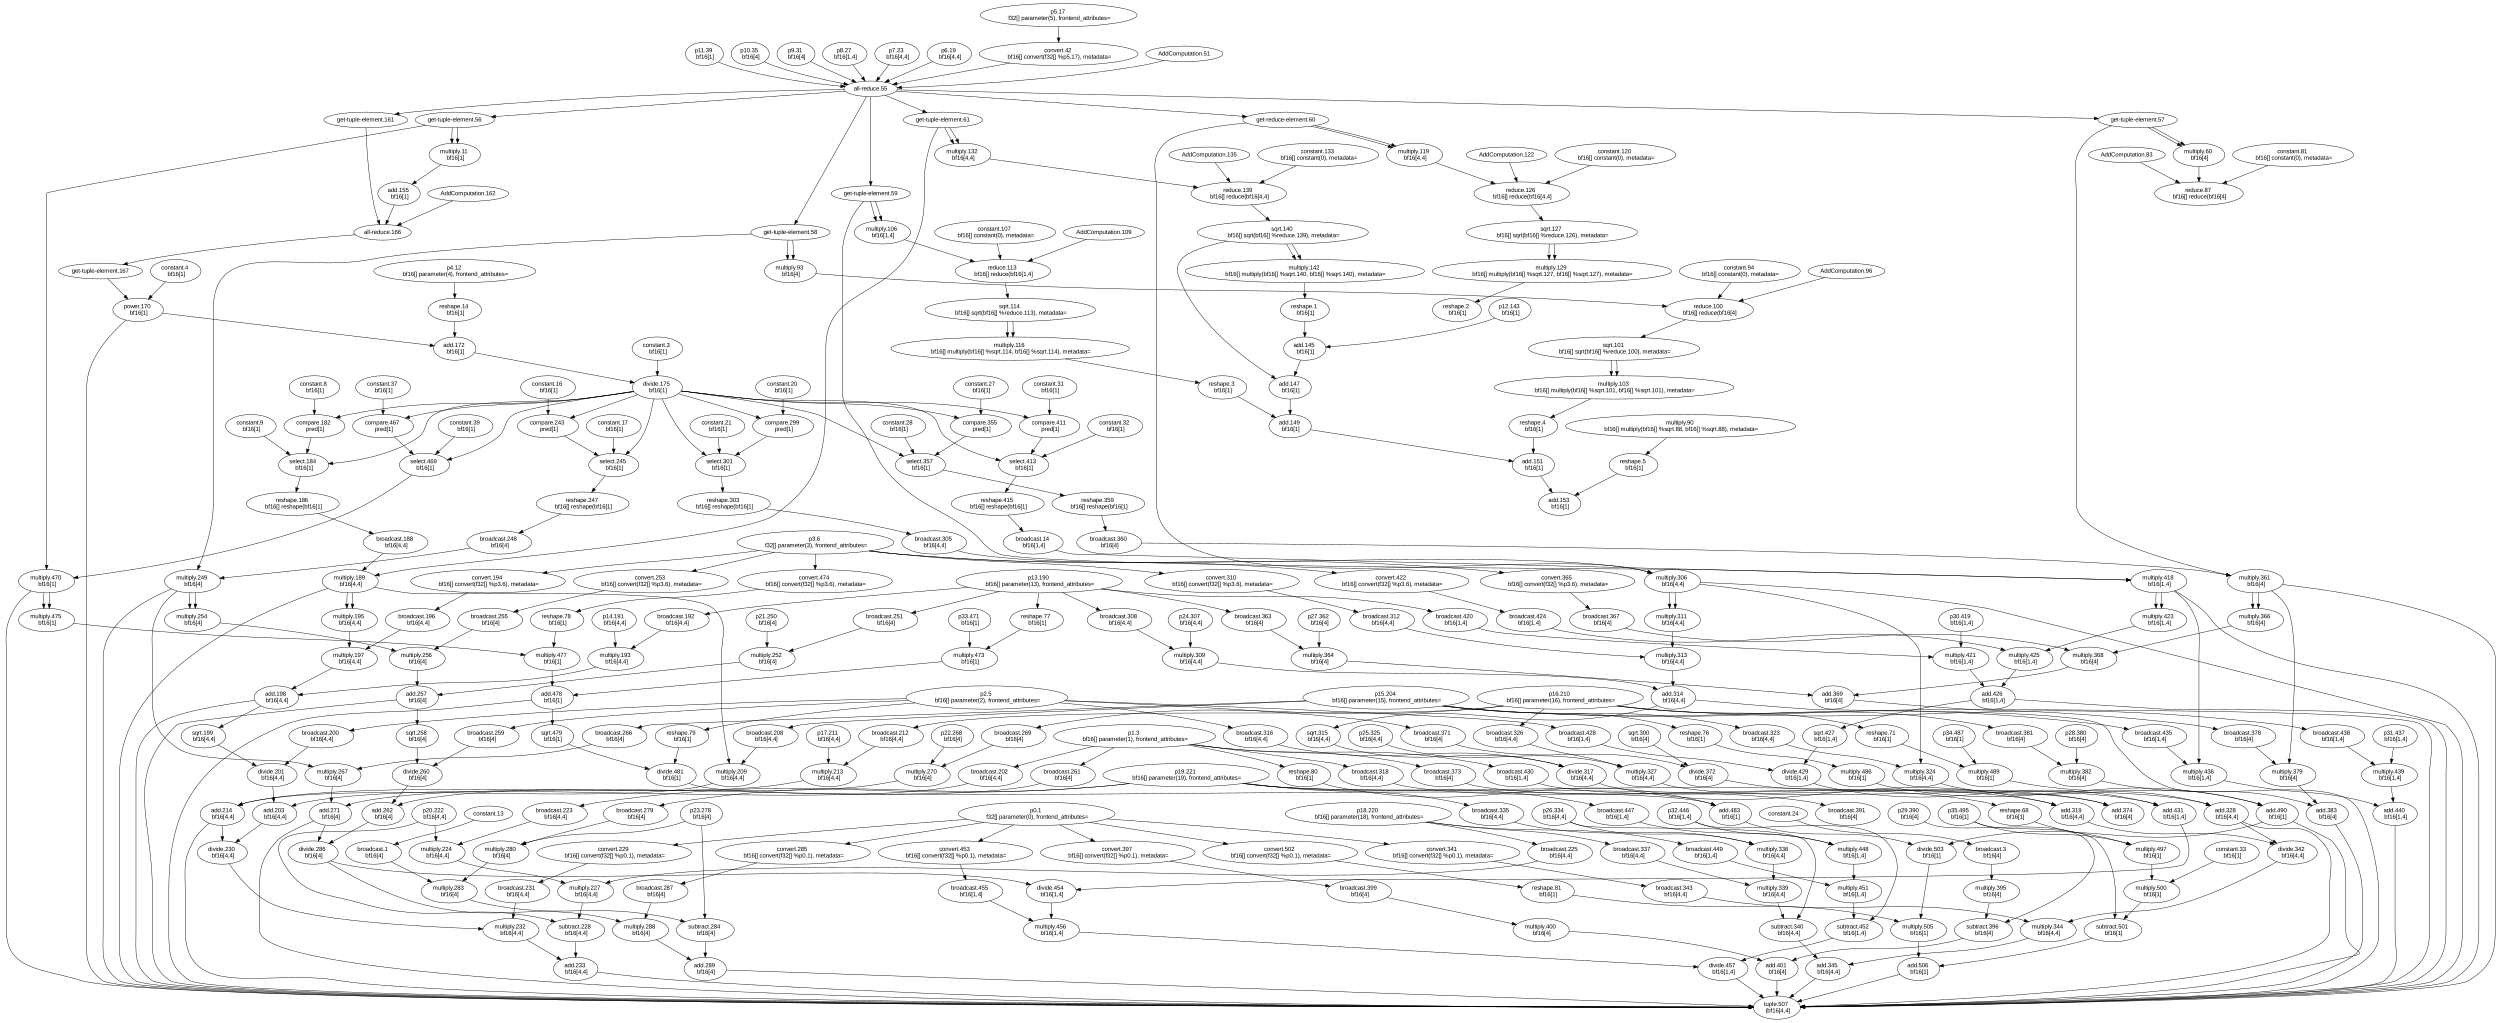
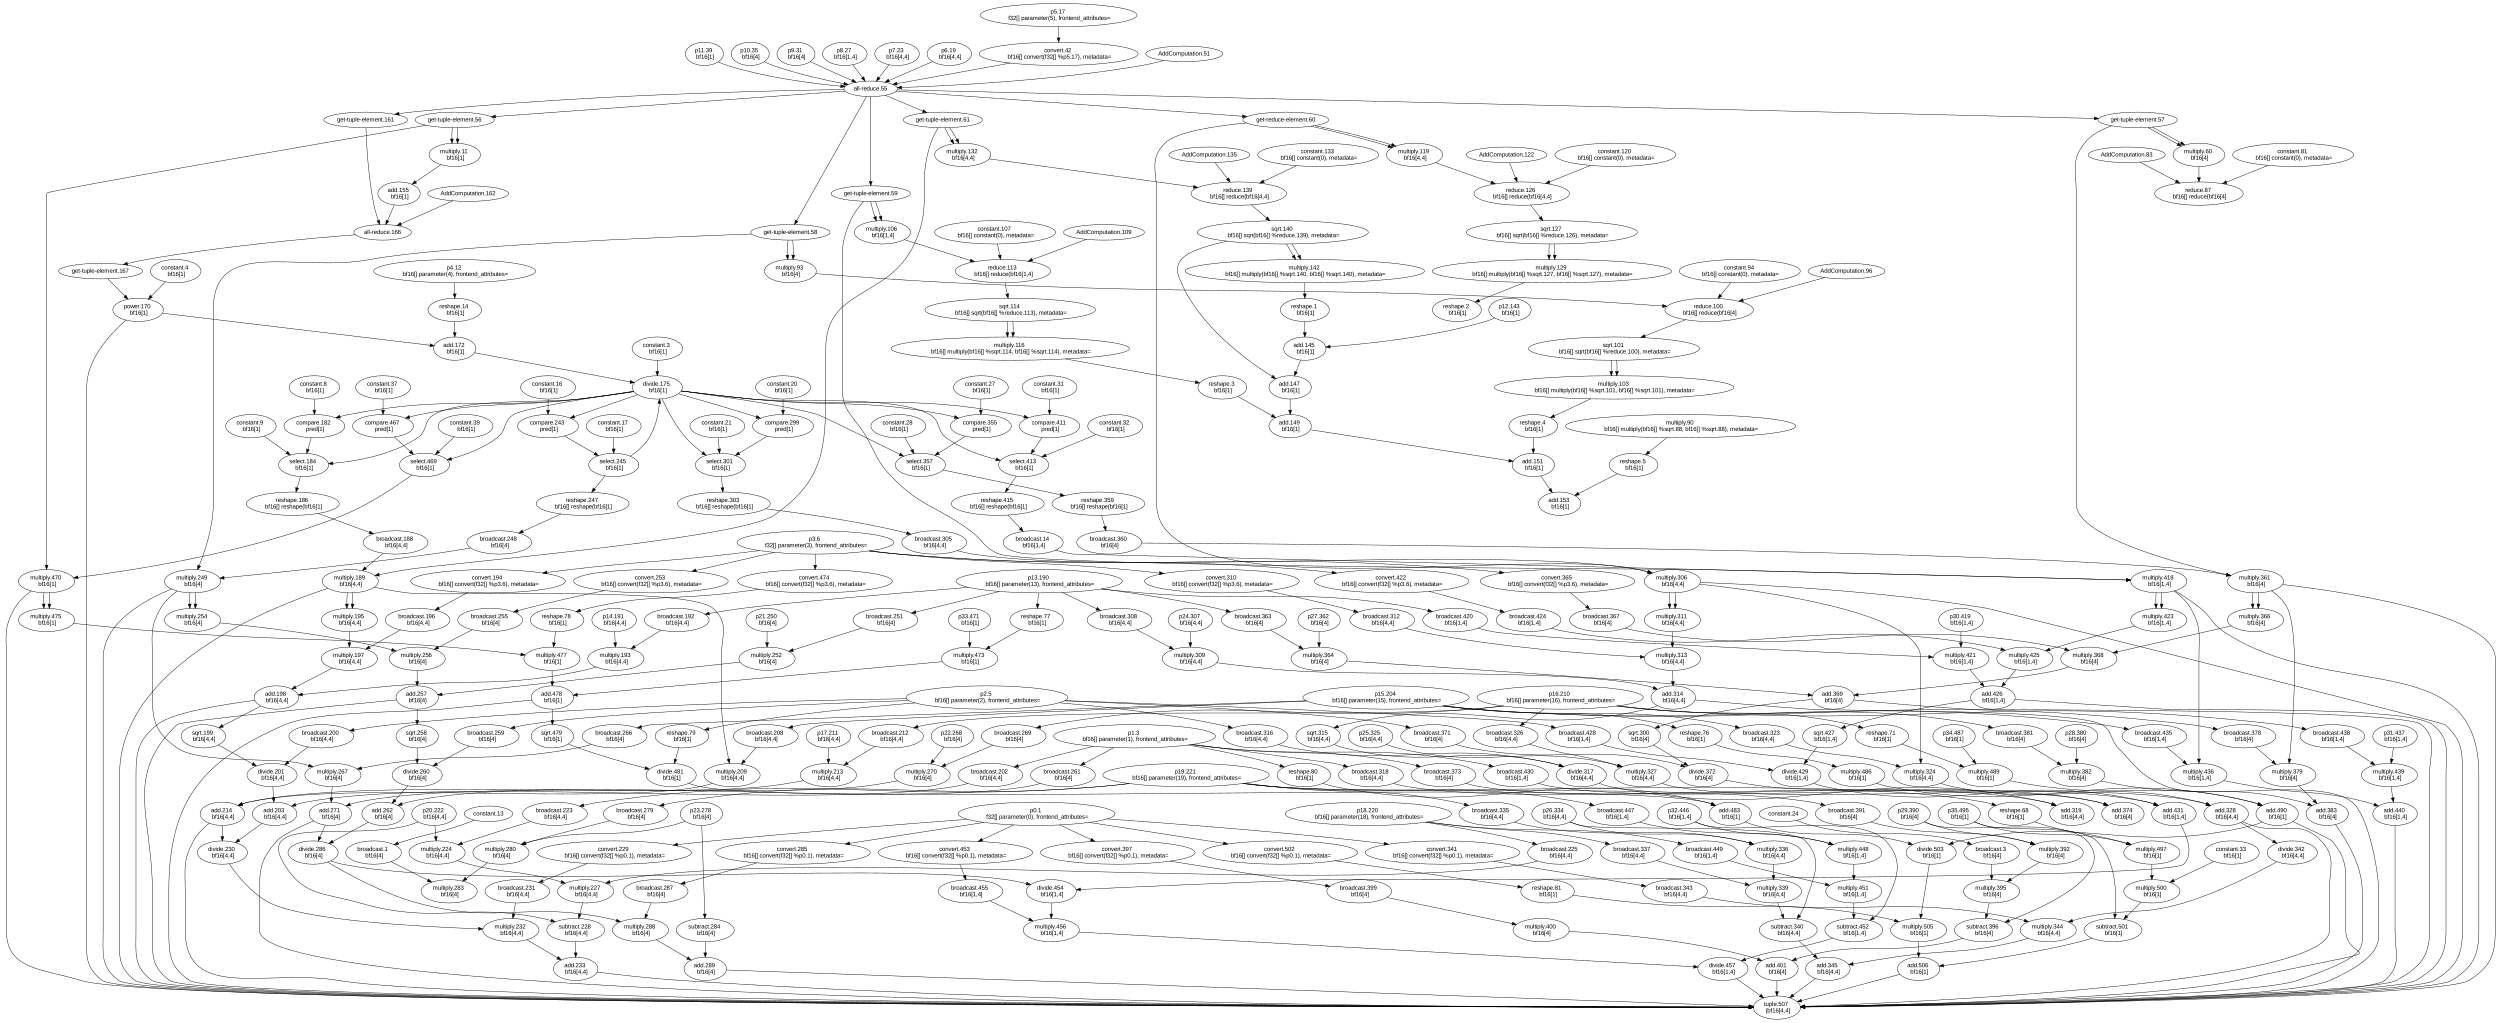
edge "divide.175 bf16[1]" -> "select.245 bf16[1]": reversed
edge "add.369 bf16[4]" -> "sqrt.300 bf16[4]": added
edge "add.319 bf16[4,4]" -> "divide.342 bf16[4,4]": removed
node "multiply.392 bf16[4]": added
edge "multiply.283 bf16[4]" -> "subtract.284 bf16[4]": removed
